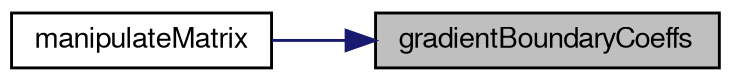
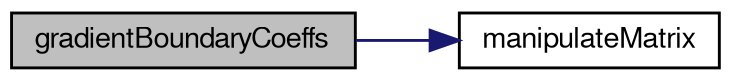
edge "manipulateMatrix" -> "gradientBoundaryCoeffs": reversed
